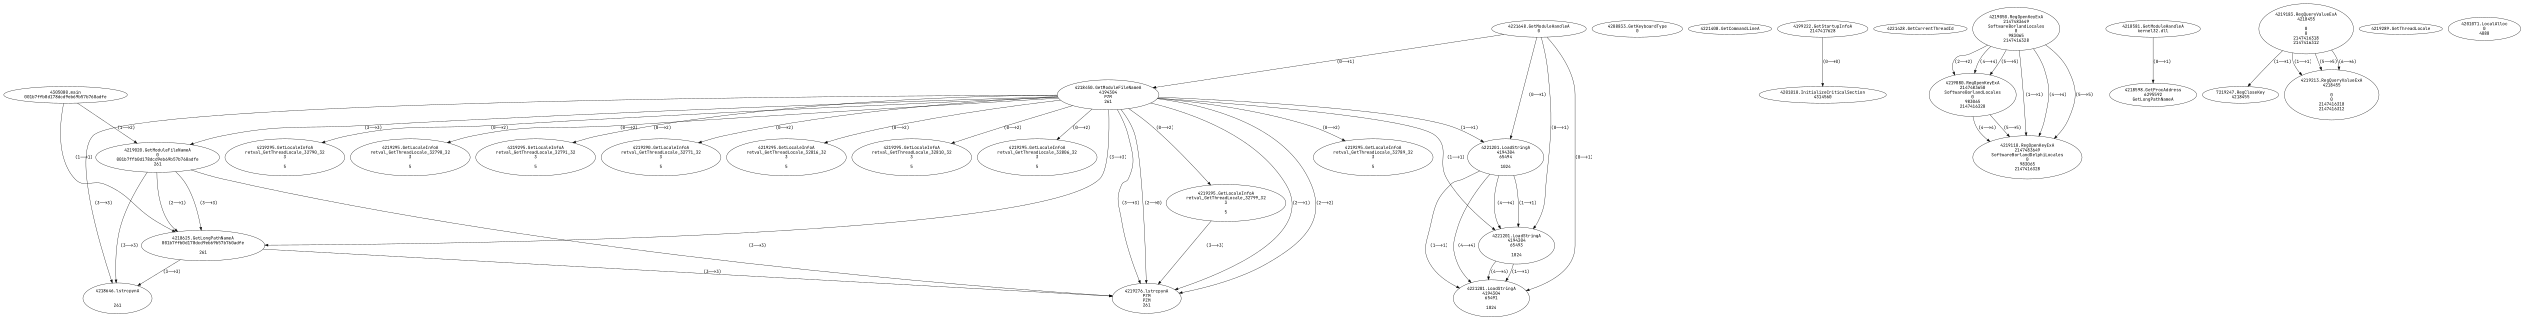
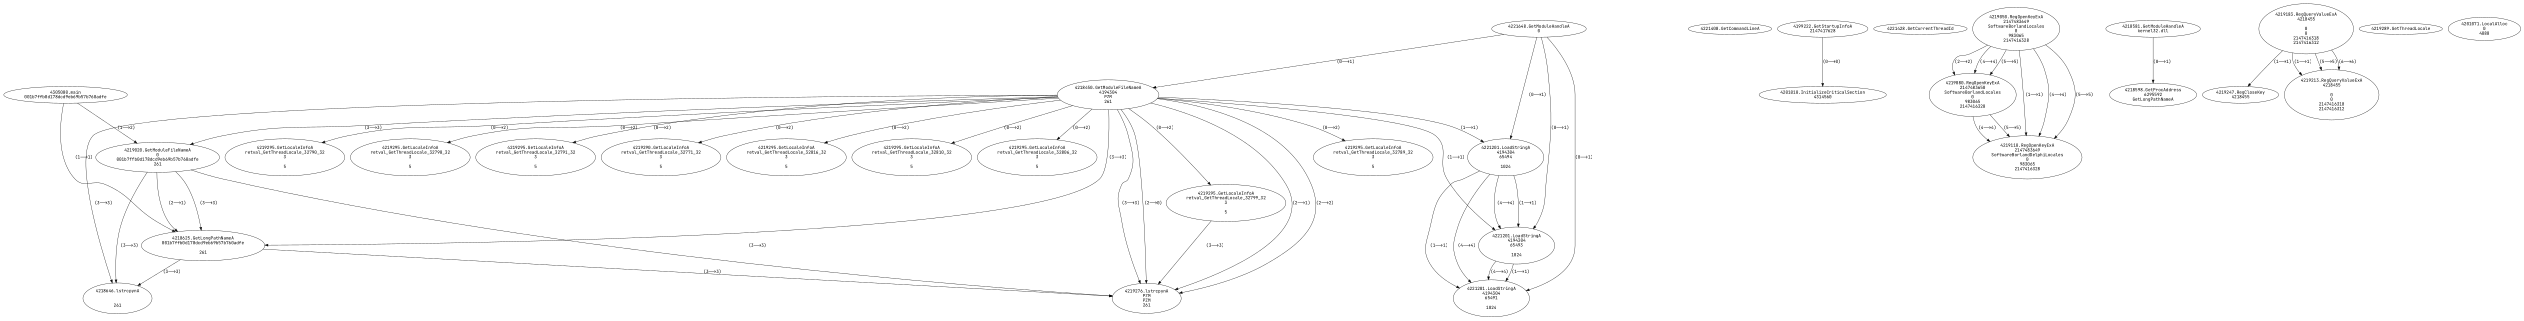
node "4208833.GetKeyboardType 0": removed
node "7219247.RegCloseKey 4218455": label "7219247.RegCloseKey 4218455" -> "4219247.RegCloseKey 4218455"
